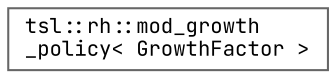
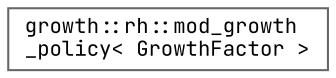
node "tsl::rh::mod_growth _policy< GrowthFactor >": label "tsl::rh::mod_growth _policy< GrowthFactor >" -> "growth::rh::mod_growth _policy< GrowthFactor >"
